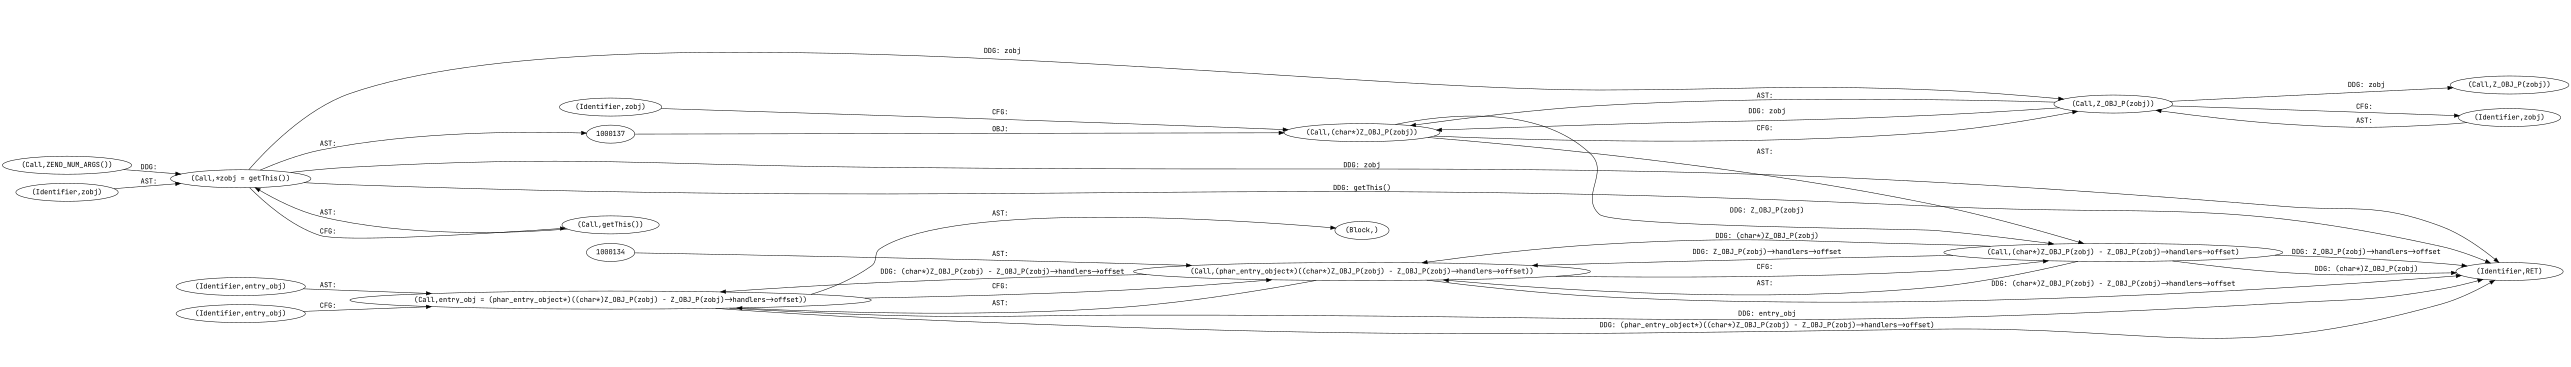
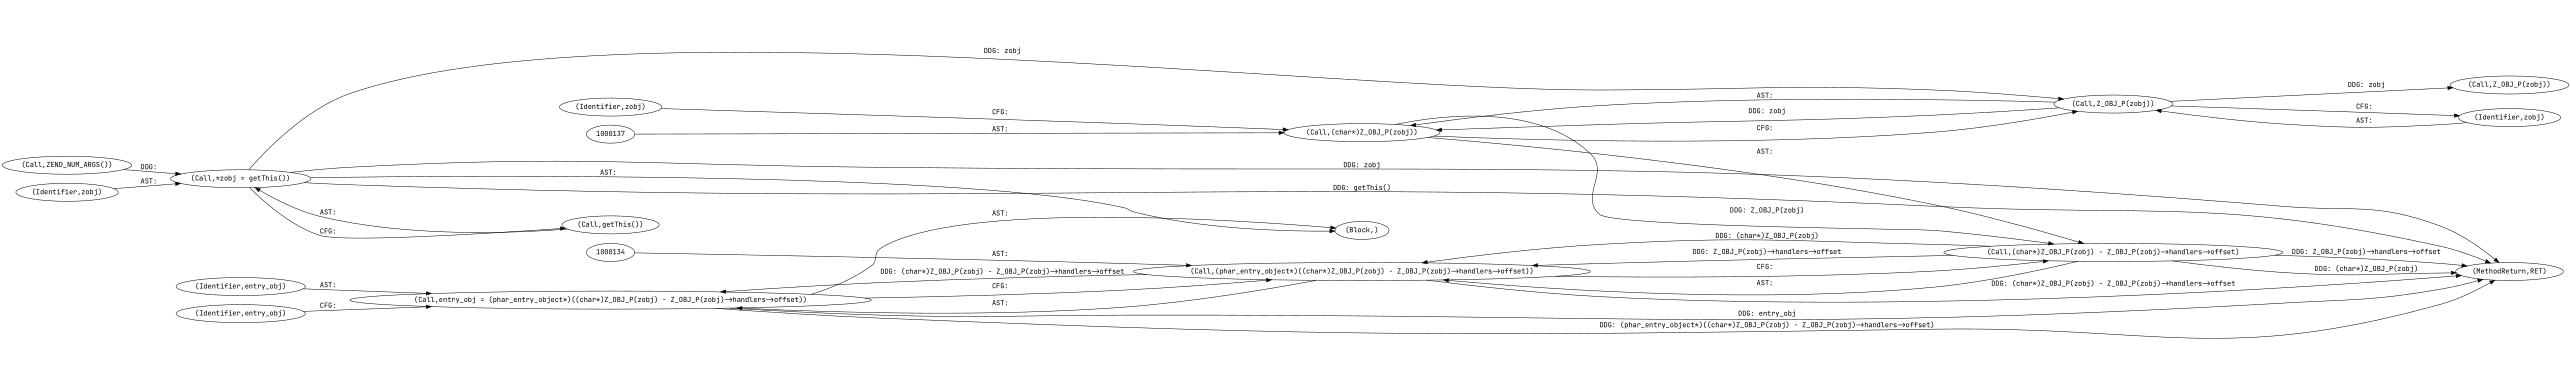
edge "1000137" -> "(Call,(char*)Z_OBJ_P(zobj))": label "OBJ: " -> "AST: "
edge "(Call,*zobj = getThis())" -> "1000137": now "(Call,*zobj = getThis())" -> "(Block,)"
node "(Identifier,RET)": label "(Identifier,RET)" -> "(MethodReturn,RET)"
